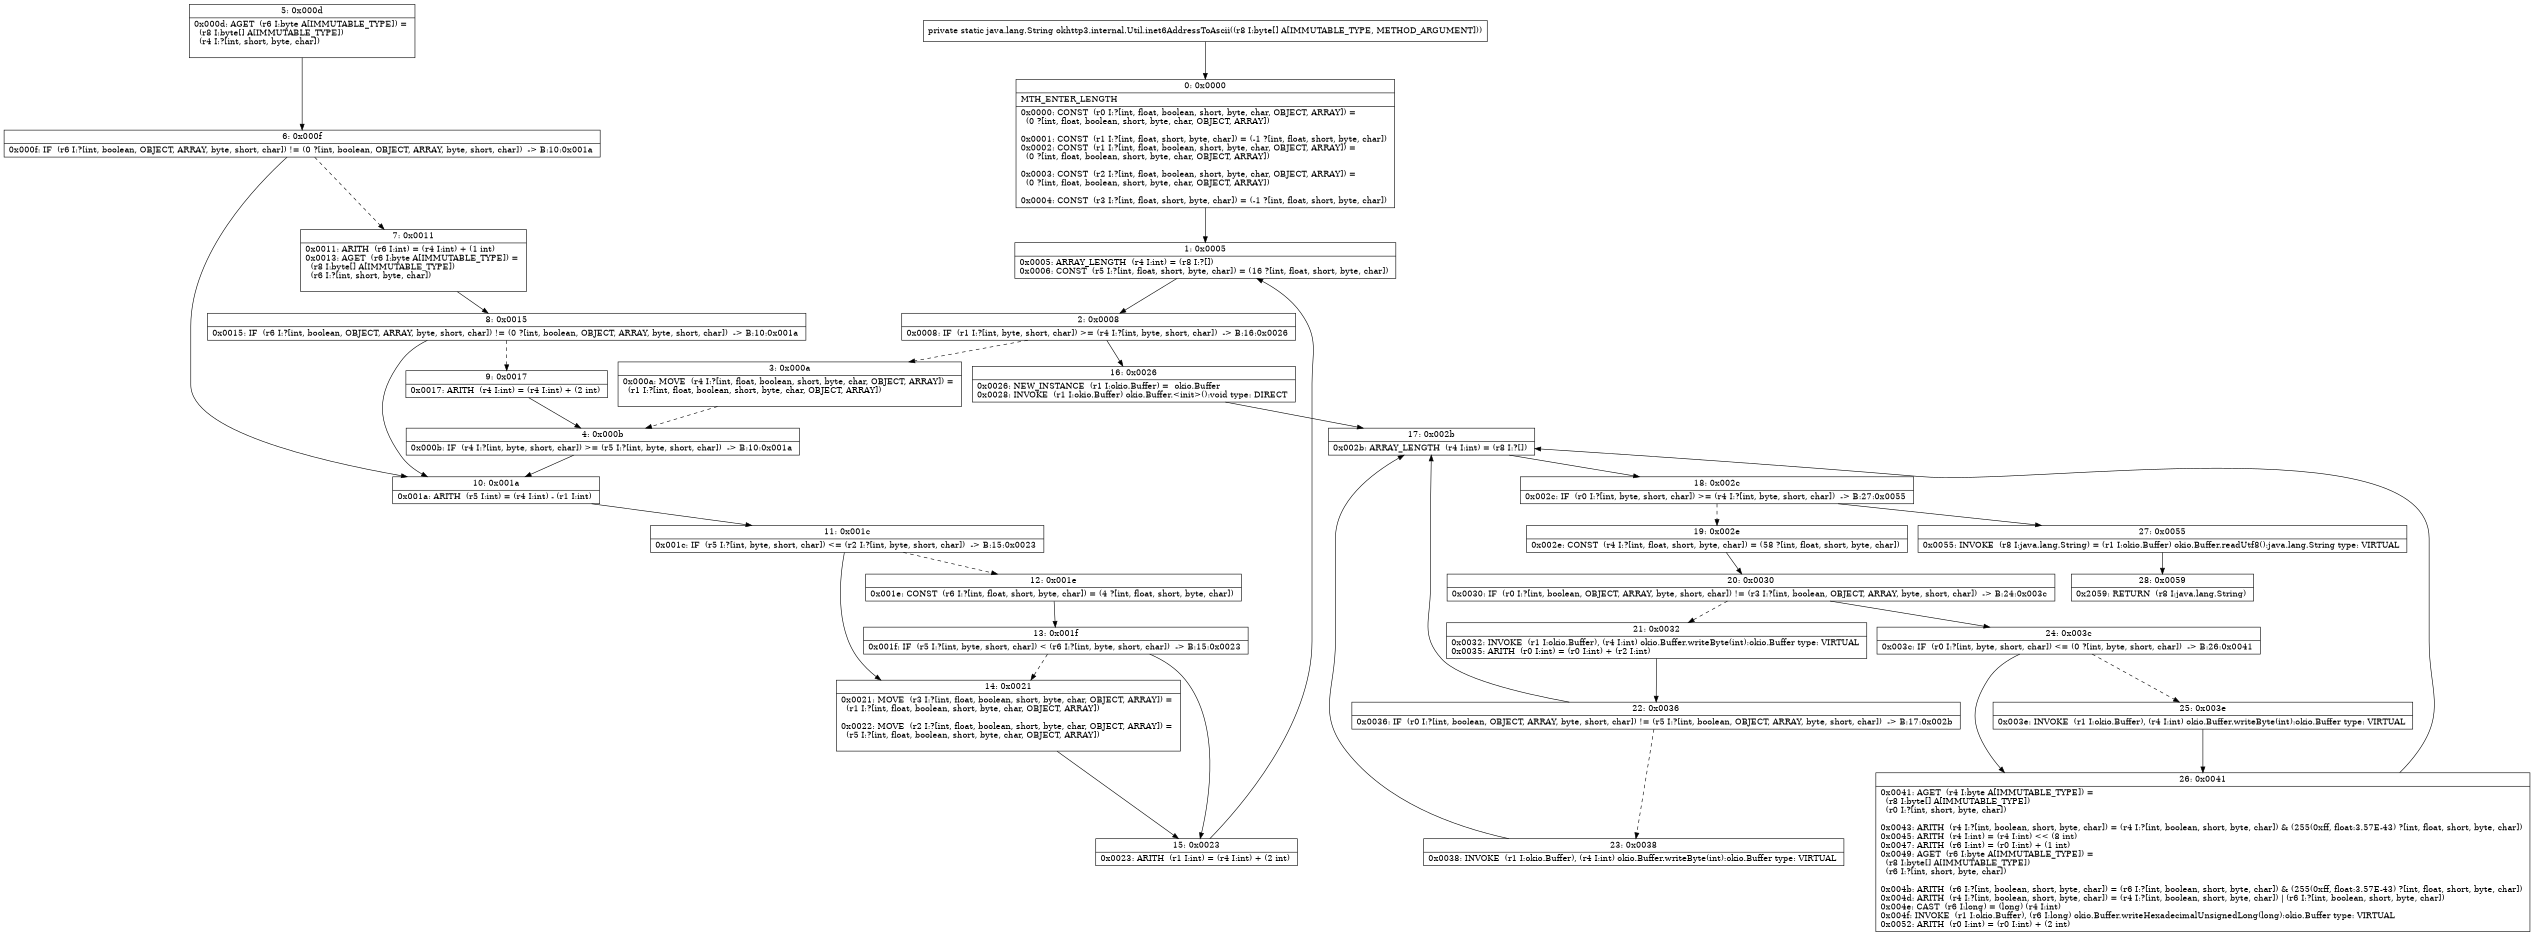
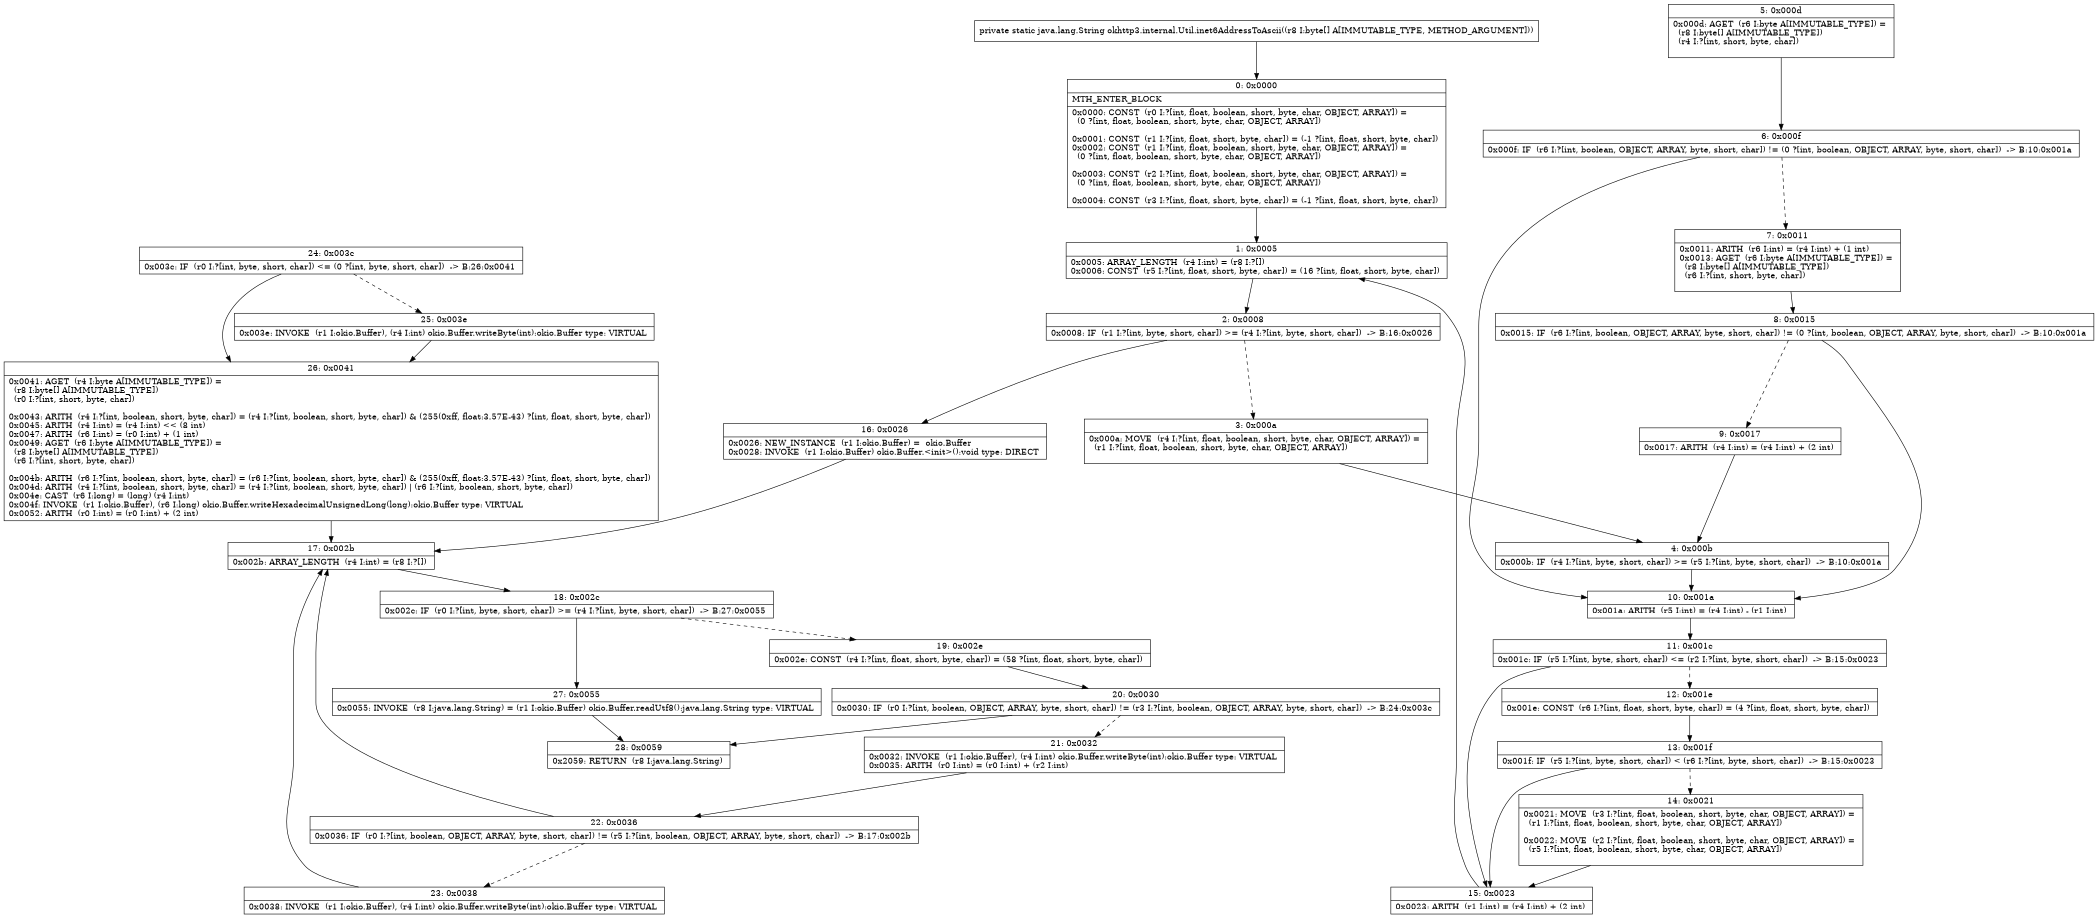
node "0: 0x0000": text "MTH_ENTER_LENGTH" -> "MTH_ENTER_BLOCK"
edge "3: 0x000a" -> "4: 0x000b": style dashed -> solid
edge "20: 0x0030" -> "24: 0x003c": now "20: 0x0030" -> "28: 0x0059"
edge "11: 0x001c" -> "14: 0x0021": now "11: 0x001c" -> "15: 0x0023"
